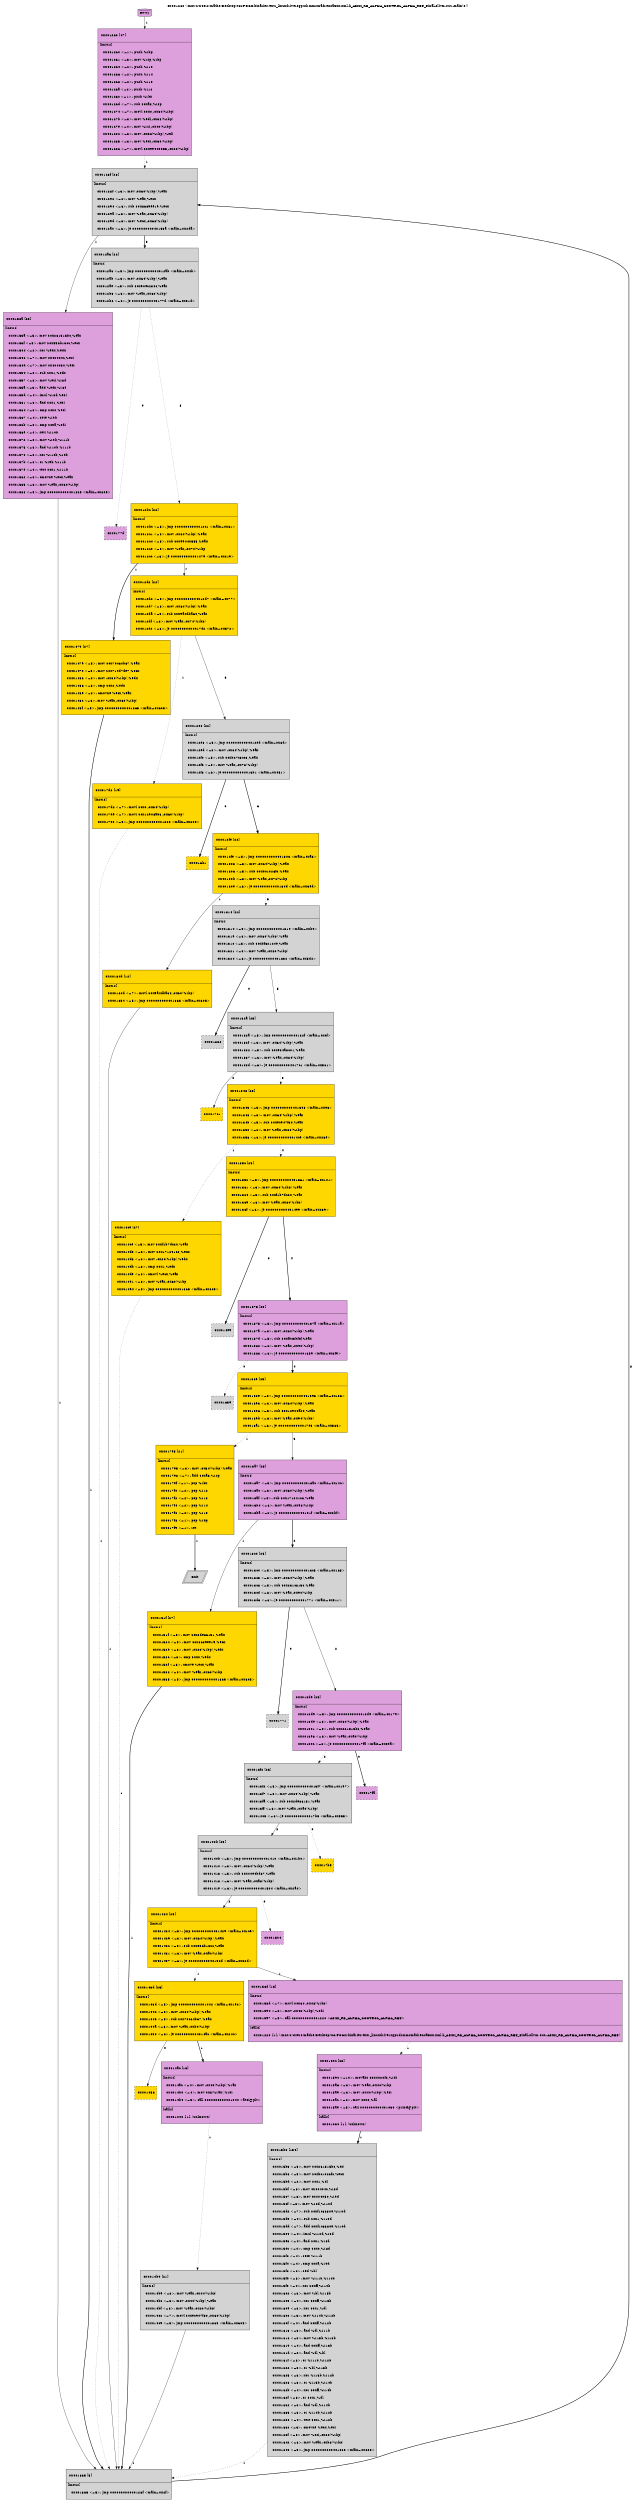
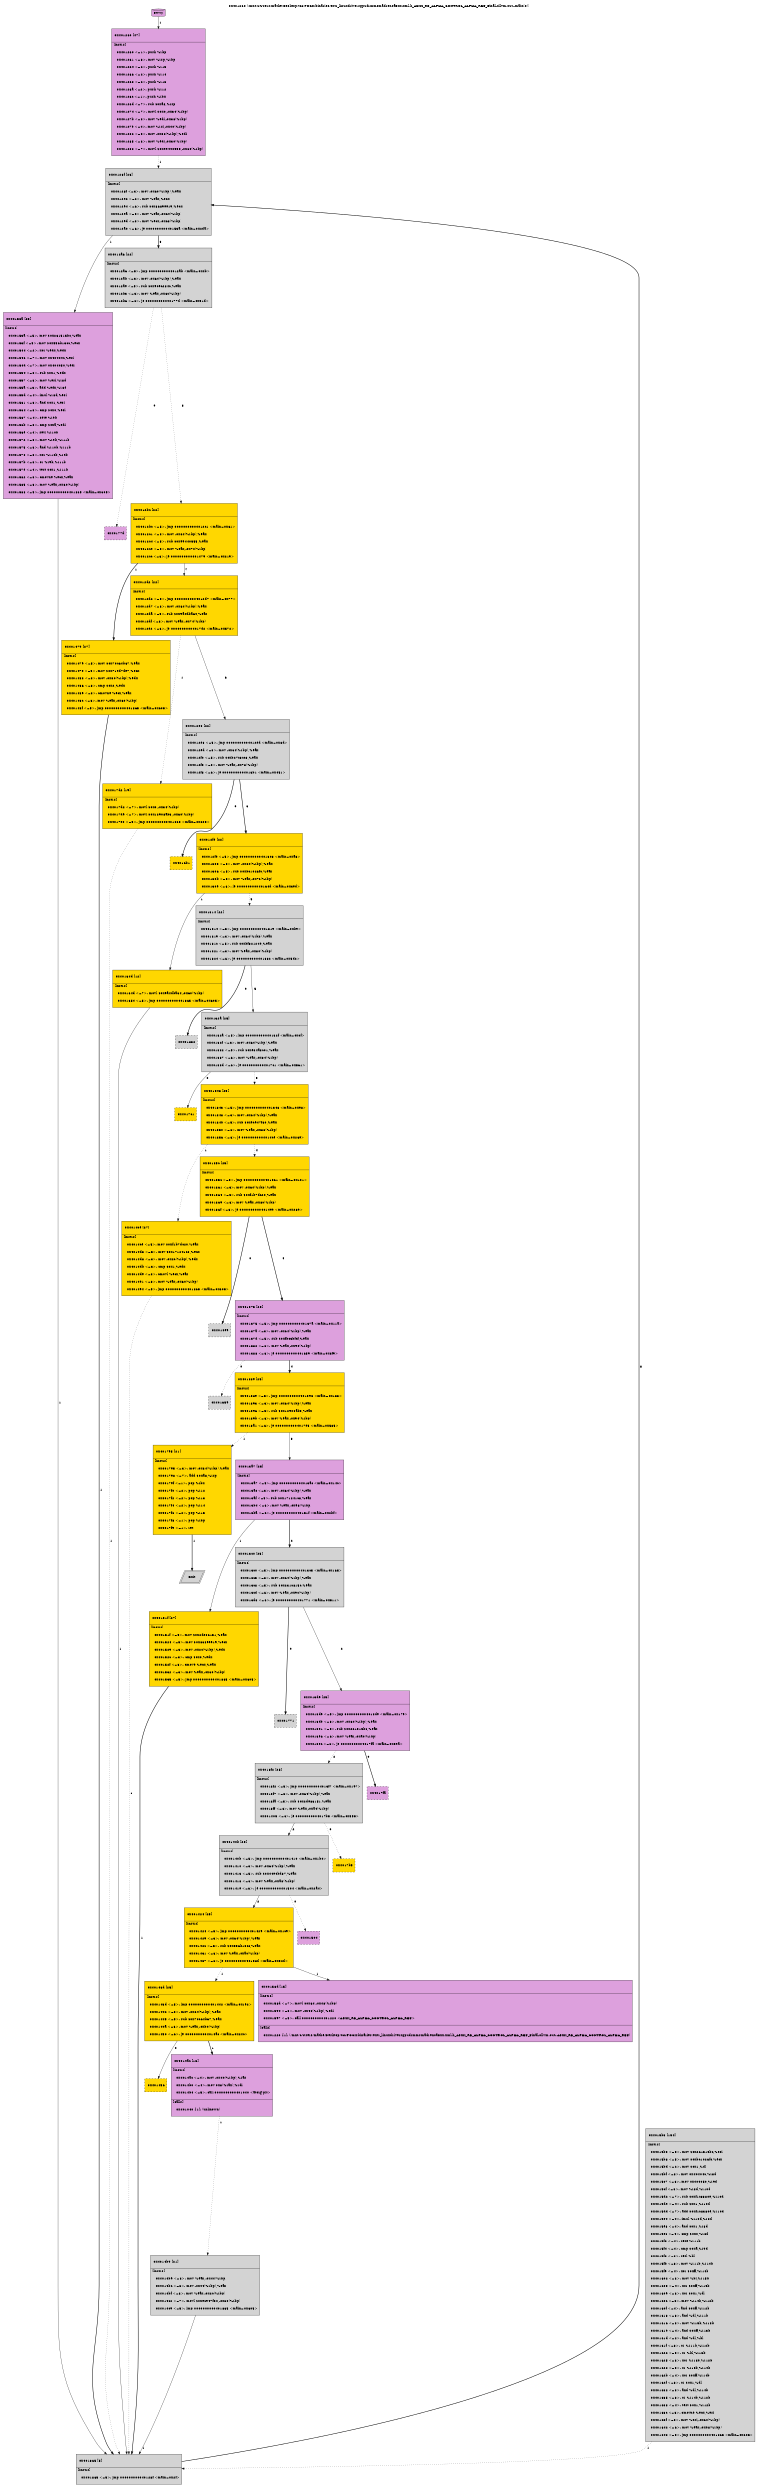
node "0x40159c [23]": removed
